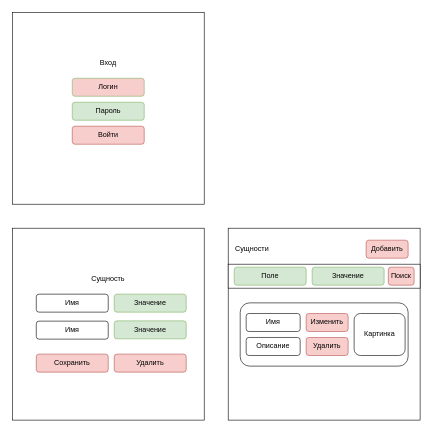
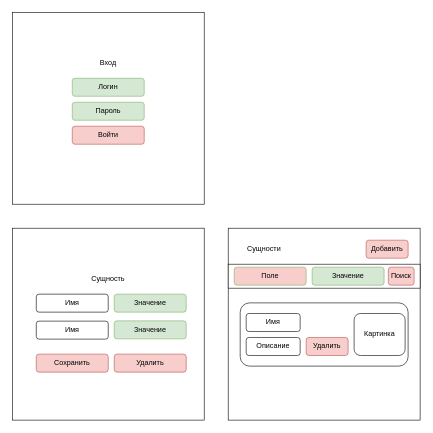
node "Логин": fillcolor #f8cecc -> #d5e8d4
node "Сущности": moved (252, 249) -> (264, 249)
node "Поле": fillcolor #d5e8d4 -> #f8cecc
node "Изменить": removed
